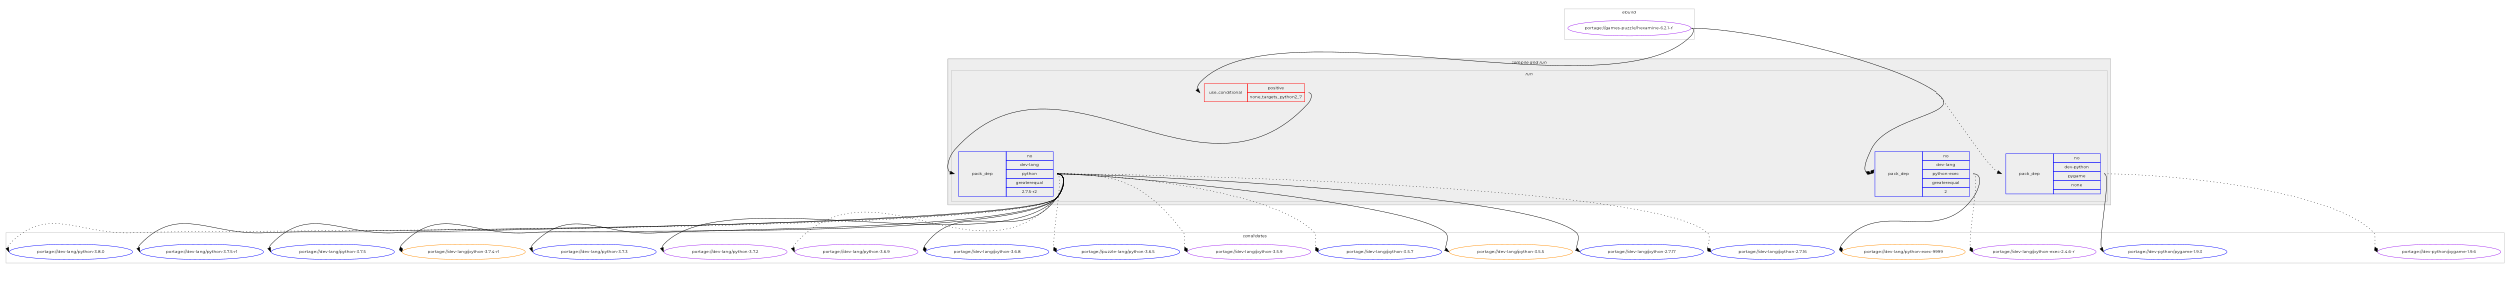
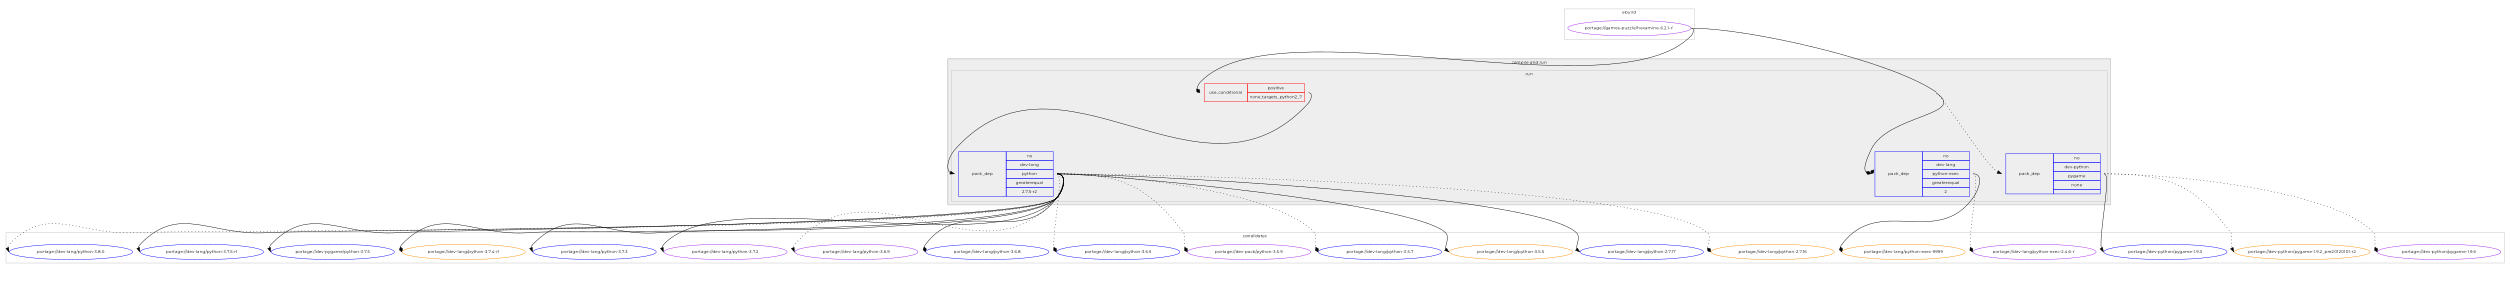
edge "portage://games-puzzle/hexamine-6.2.1-r1" -> "use_conditional": arrowhead normal -> diamond
node "portage://dev-lang/python-3.7.5": label "portage://dev-lang/python-3.7.5" -> "portage://dev-pygame/python-3.7.5"
node "portage://puzzle-lang/python-3.6.5": label "portage://puzzle-lang/python-3.6.5" -> "portage://dev-lang/python-3.6.5"
node "portage://dev-lang/python-3.5.9": label "portage://dev-lang/python-3.5.9" -> "portage://dev-pack/python-3.5.9"
node "portage://dev-lang/python-2.7.16": color blue -> darkorange
node "portage://dev-python/pygame-1.9.2_pre20120101-r2": added
